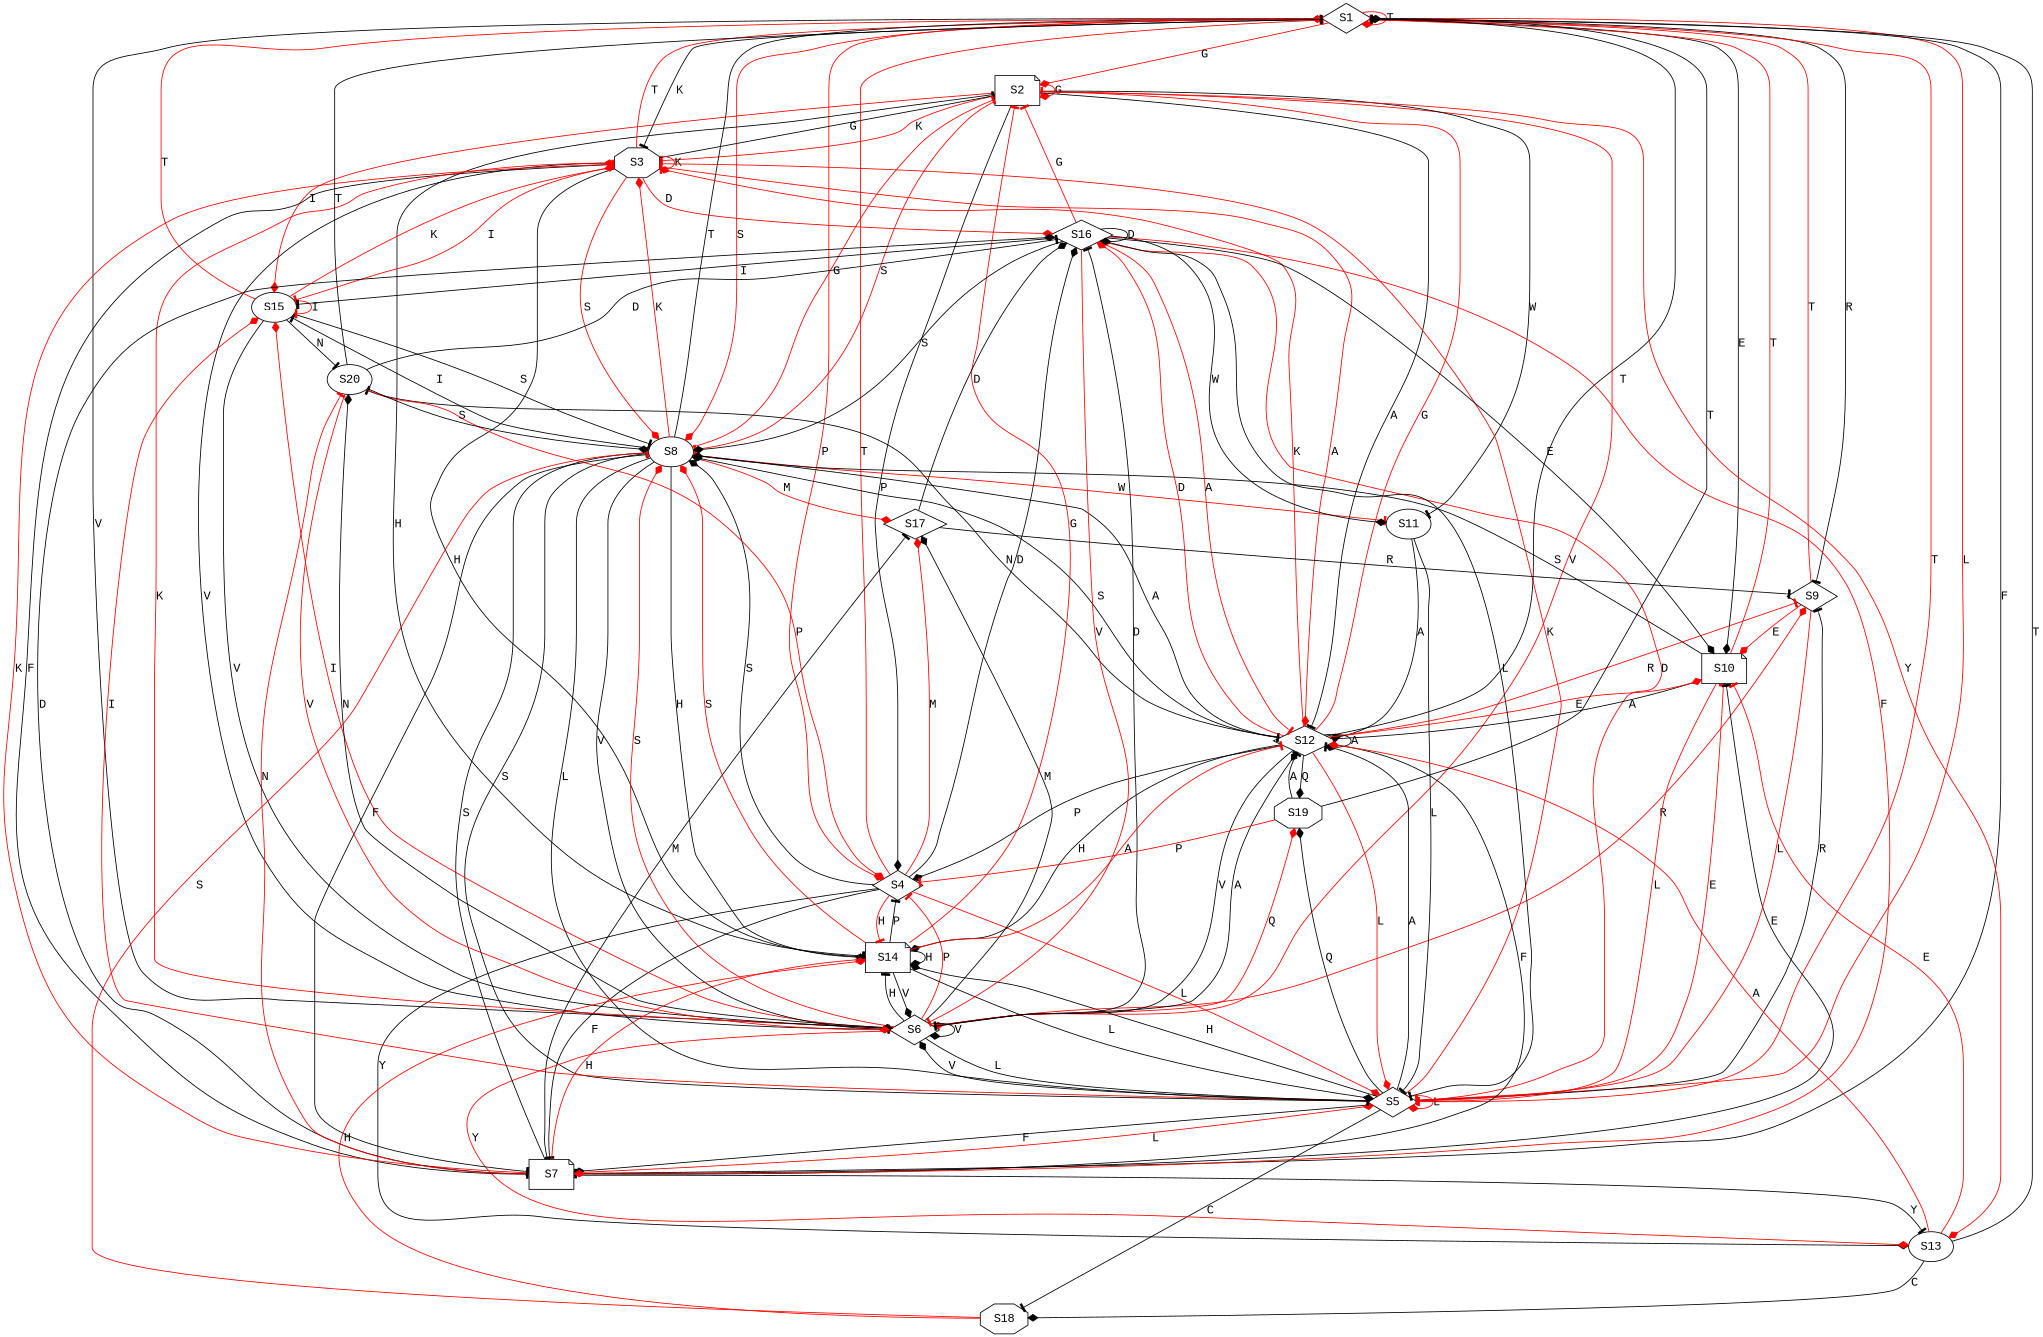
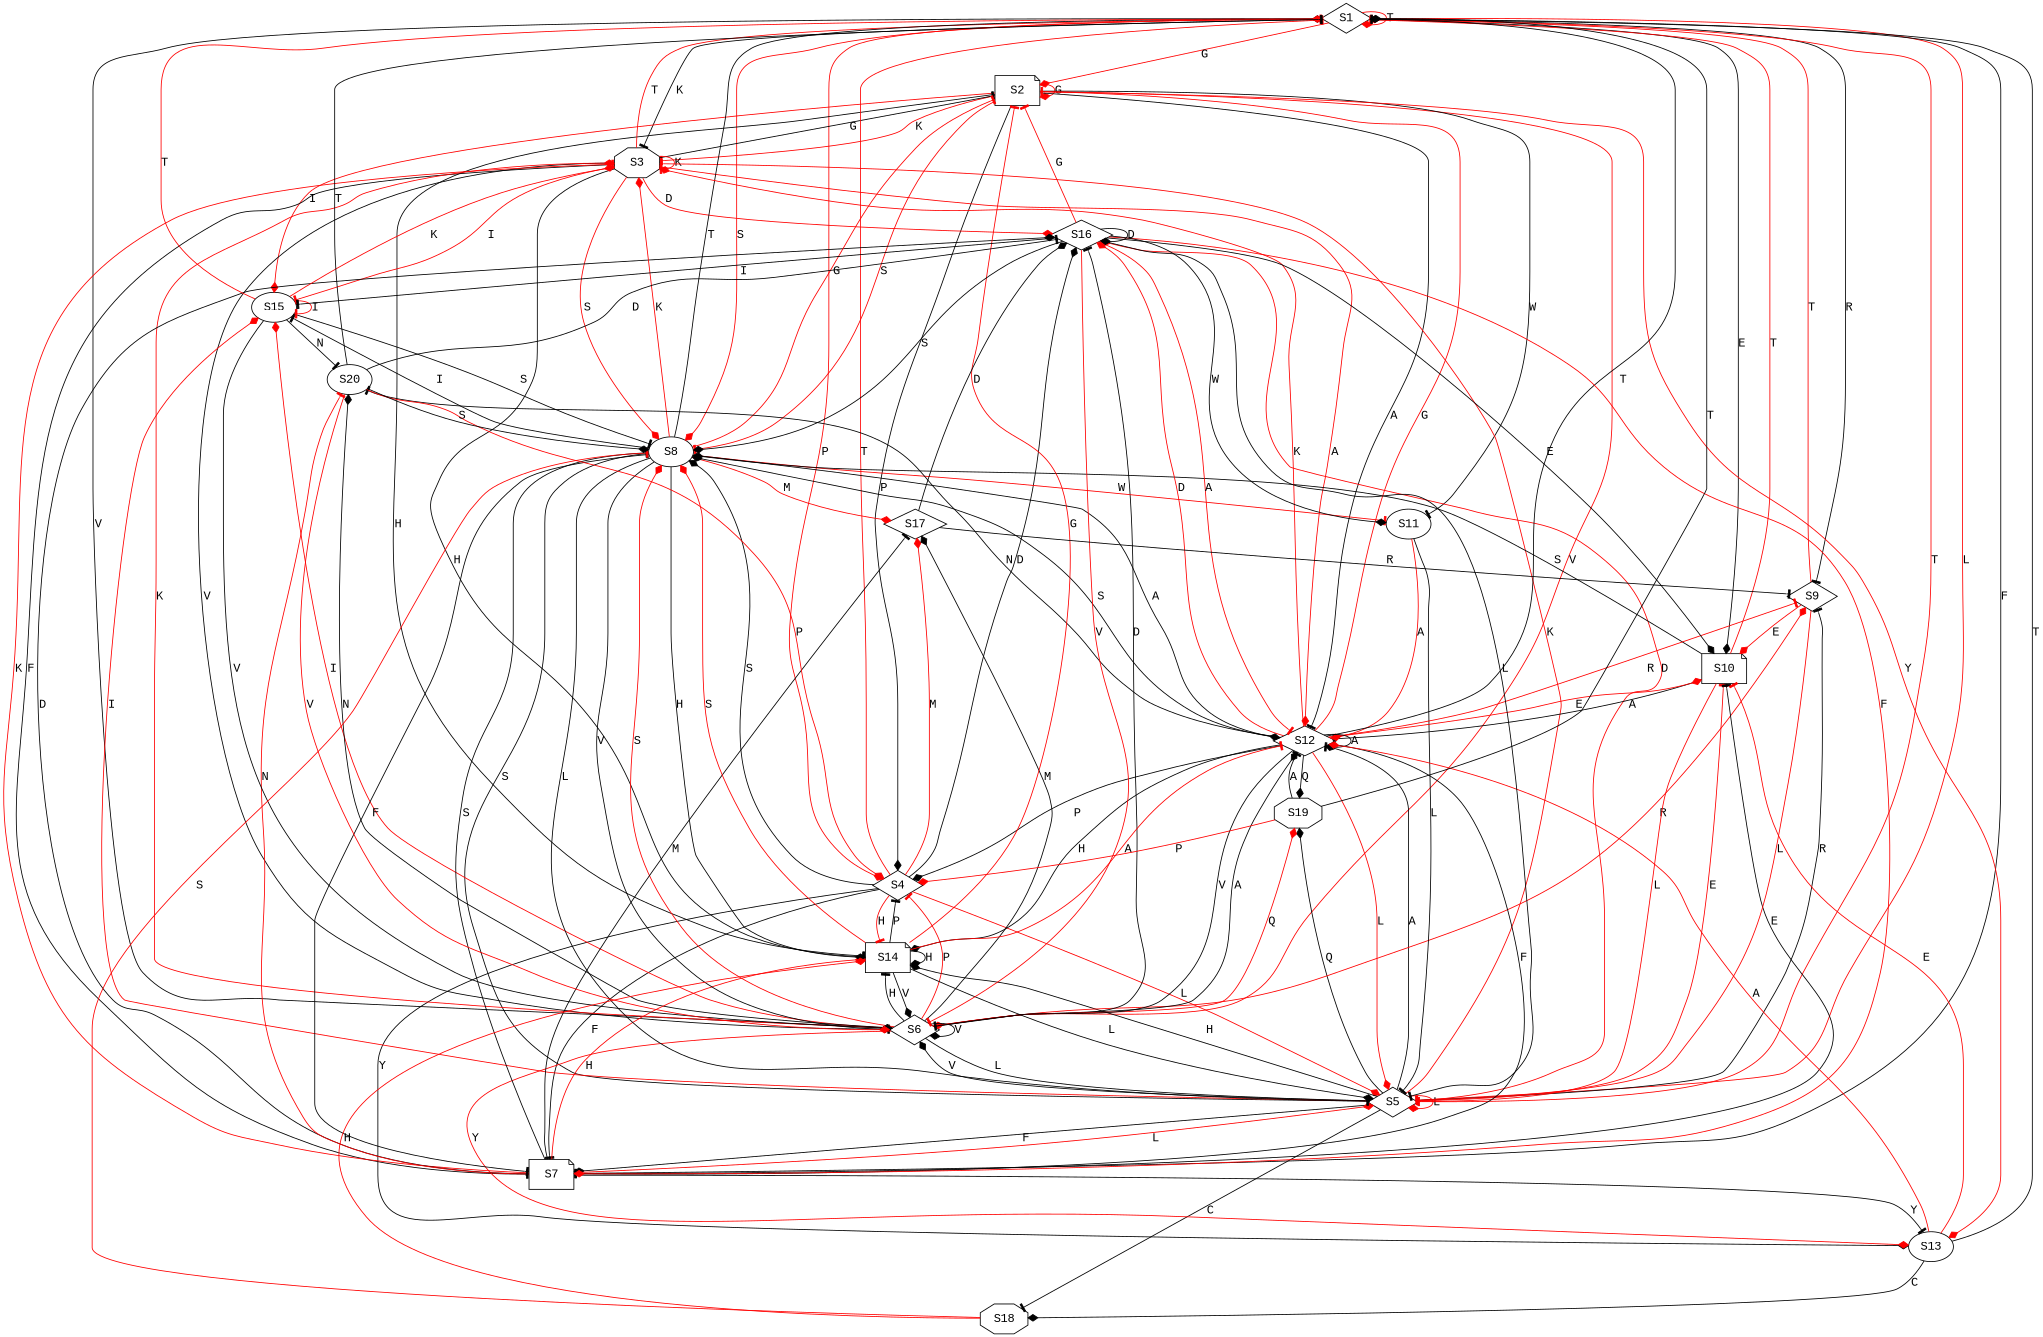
edge "S8" -> "S12": arrowhead tee -> diamond
edge "S11" -> "S12": color black -> red
edge "S19" -> "S4": arrowhead tee -> diamond
